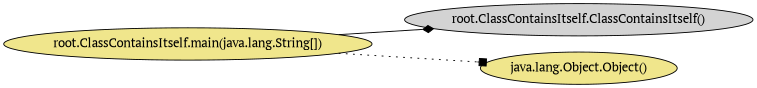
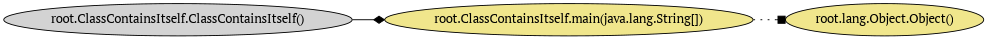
edge "root.ClassContainsItself.main(java.lang.String[])" -> "root.ClassContainsItself.ClassContainsItself()": reversed
node "java.lang.Object.Object()": label "java.lang.Object.Object()" -> "root.lang.Object.Object()"
